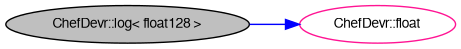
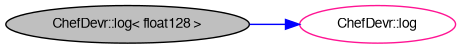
node "ChefDevr::float": label "ChefDevr::float" -> "ChefDevr::log"
